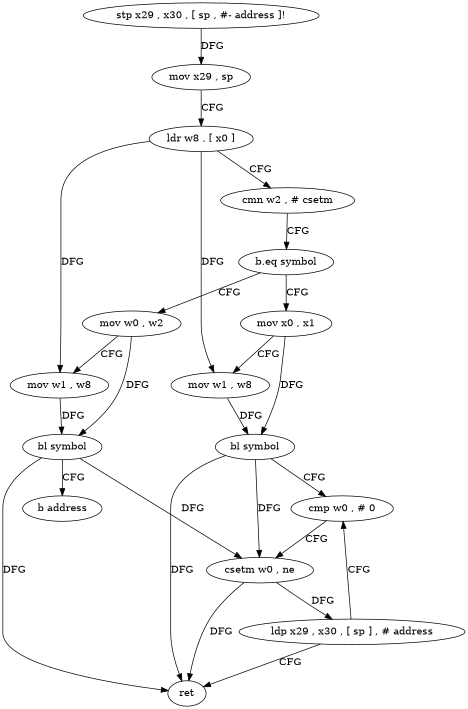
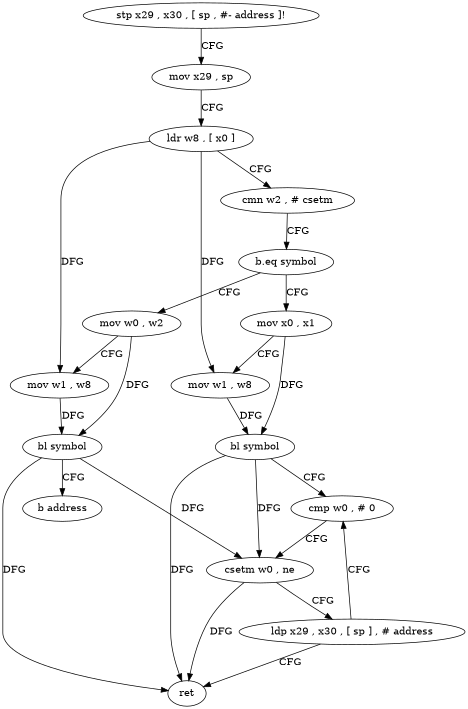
edge "stp x29 , x30 , [ sp , #- address ]!" -> "mov x29 , sp": label "DFG" -> "CFG"
edge "csetm w0 , ne" -> "ldp x29 , x30 , [ sp ] , # address": label "DFG" -> "CFG"
